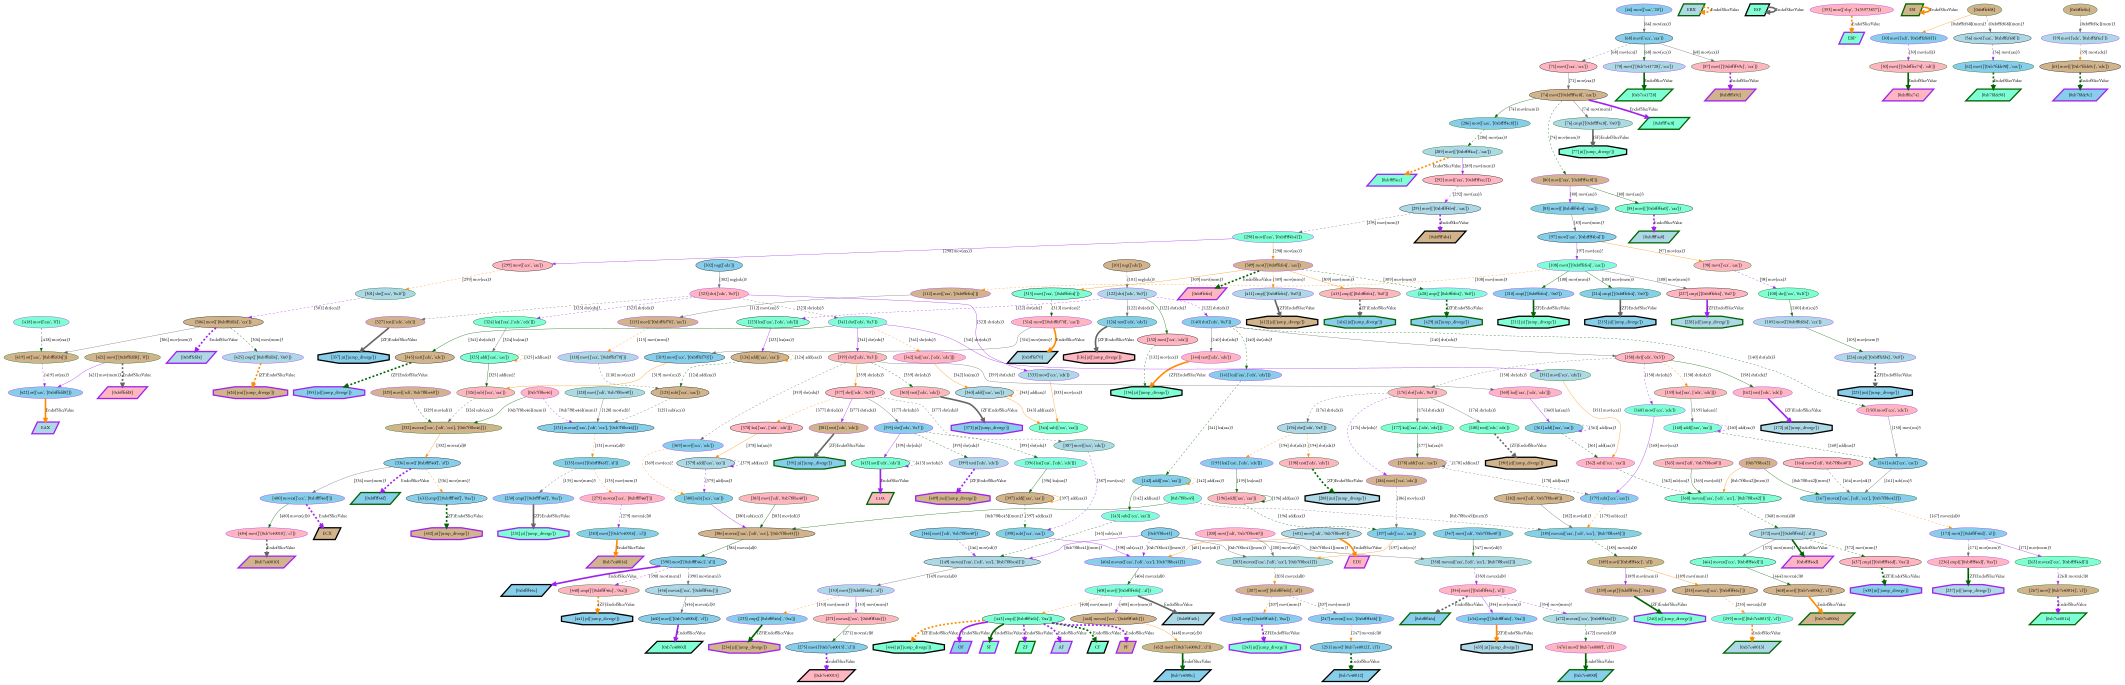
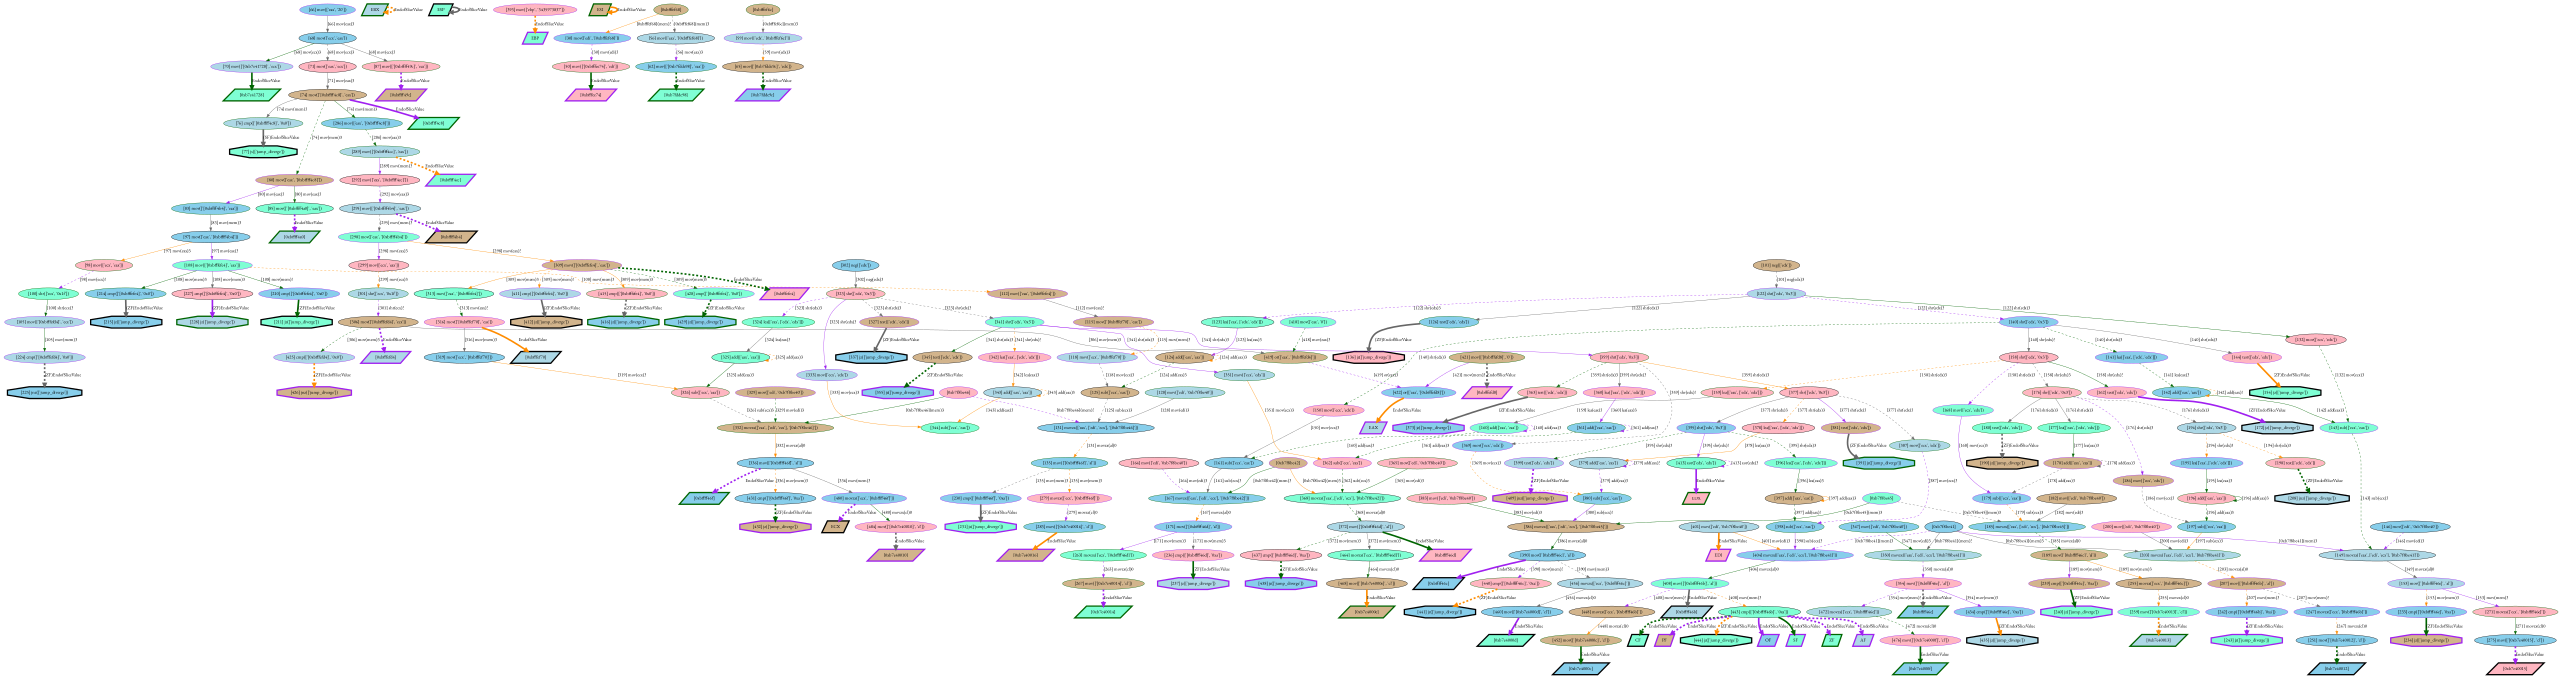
node "[323] shr(['edx', '0x3'])": color purple -> darkgreen
edge "[132] mov(['ecx', 'edx'])" -> "[154] jz(['jump_diverge'])": now "[132] mov(['ecx', 'edx'])" -> "[143] sub(['ecx', 'eax'])"
edge "[164] mov(['edi', '0xb7f8be40'])" -> "[167] movzx(['eax', ['edi', 'ecx'], '[0xb7f8be42]'])": color gray40 -> purple
